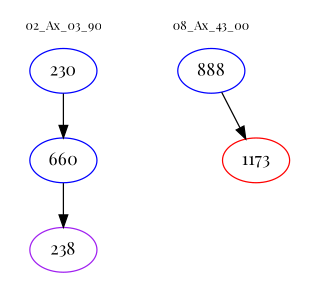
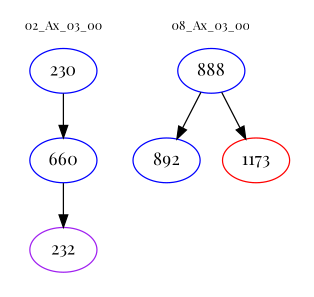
cluster "02_Ax_03_90": label "02_Ax_03_90" -> "02_Ax_03_00"
cluster "08_Ax_43_00": label "08_Ax_43_00" -> "08_Ax_03_00"
node "892": added
node "238": label "238" -> "232"
